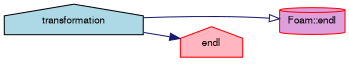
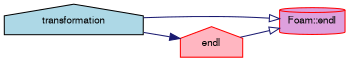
edge "endl" -> "Foam::endl": added
